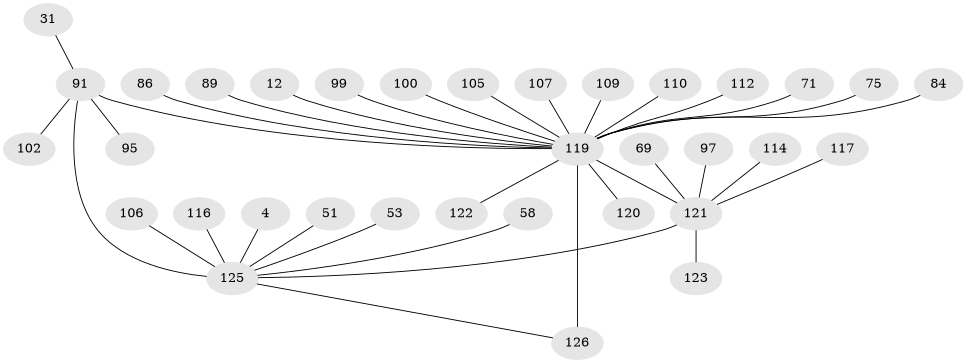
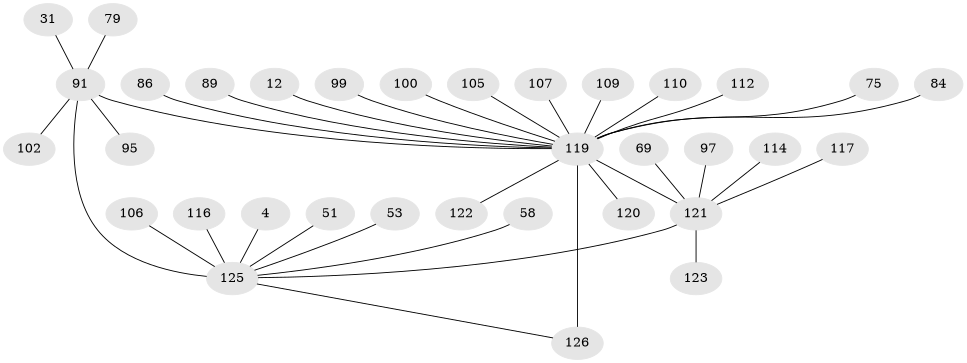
node "79": added
node "71": removed
